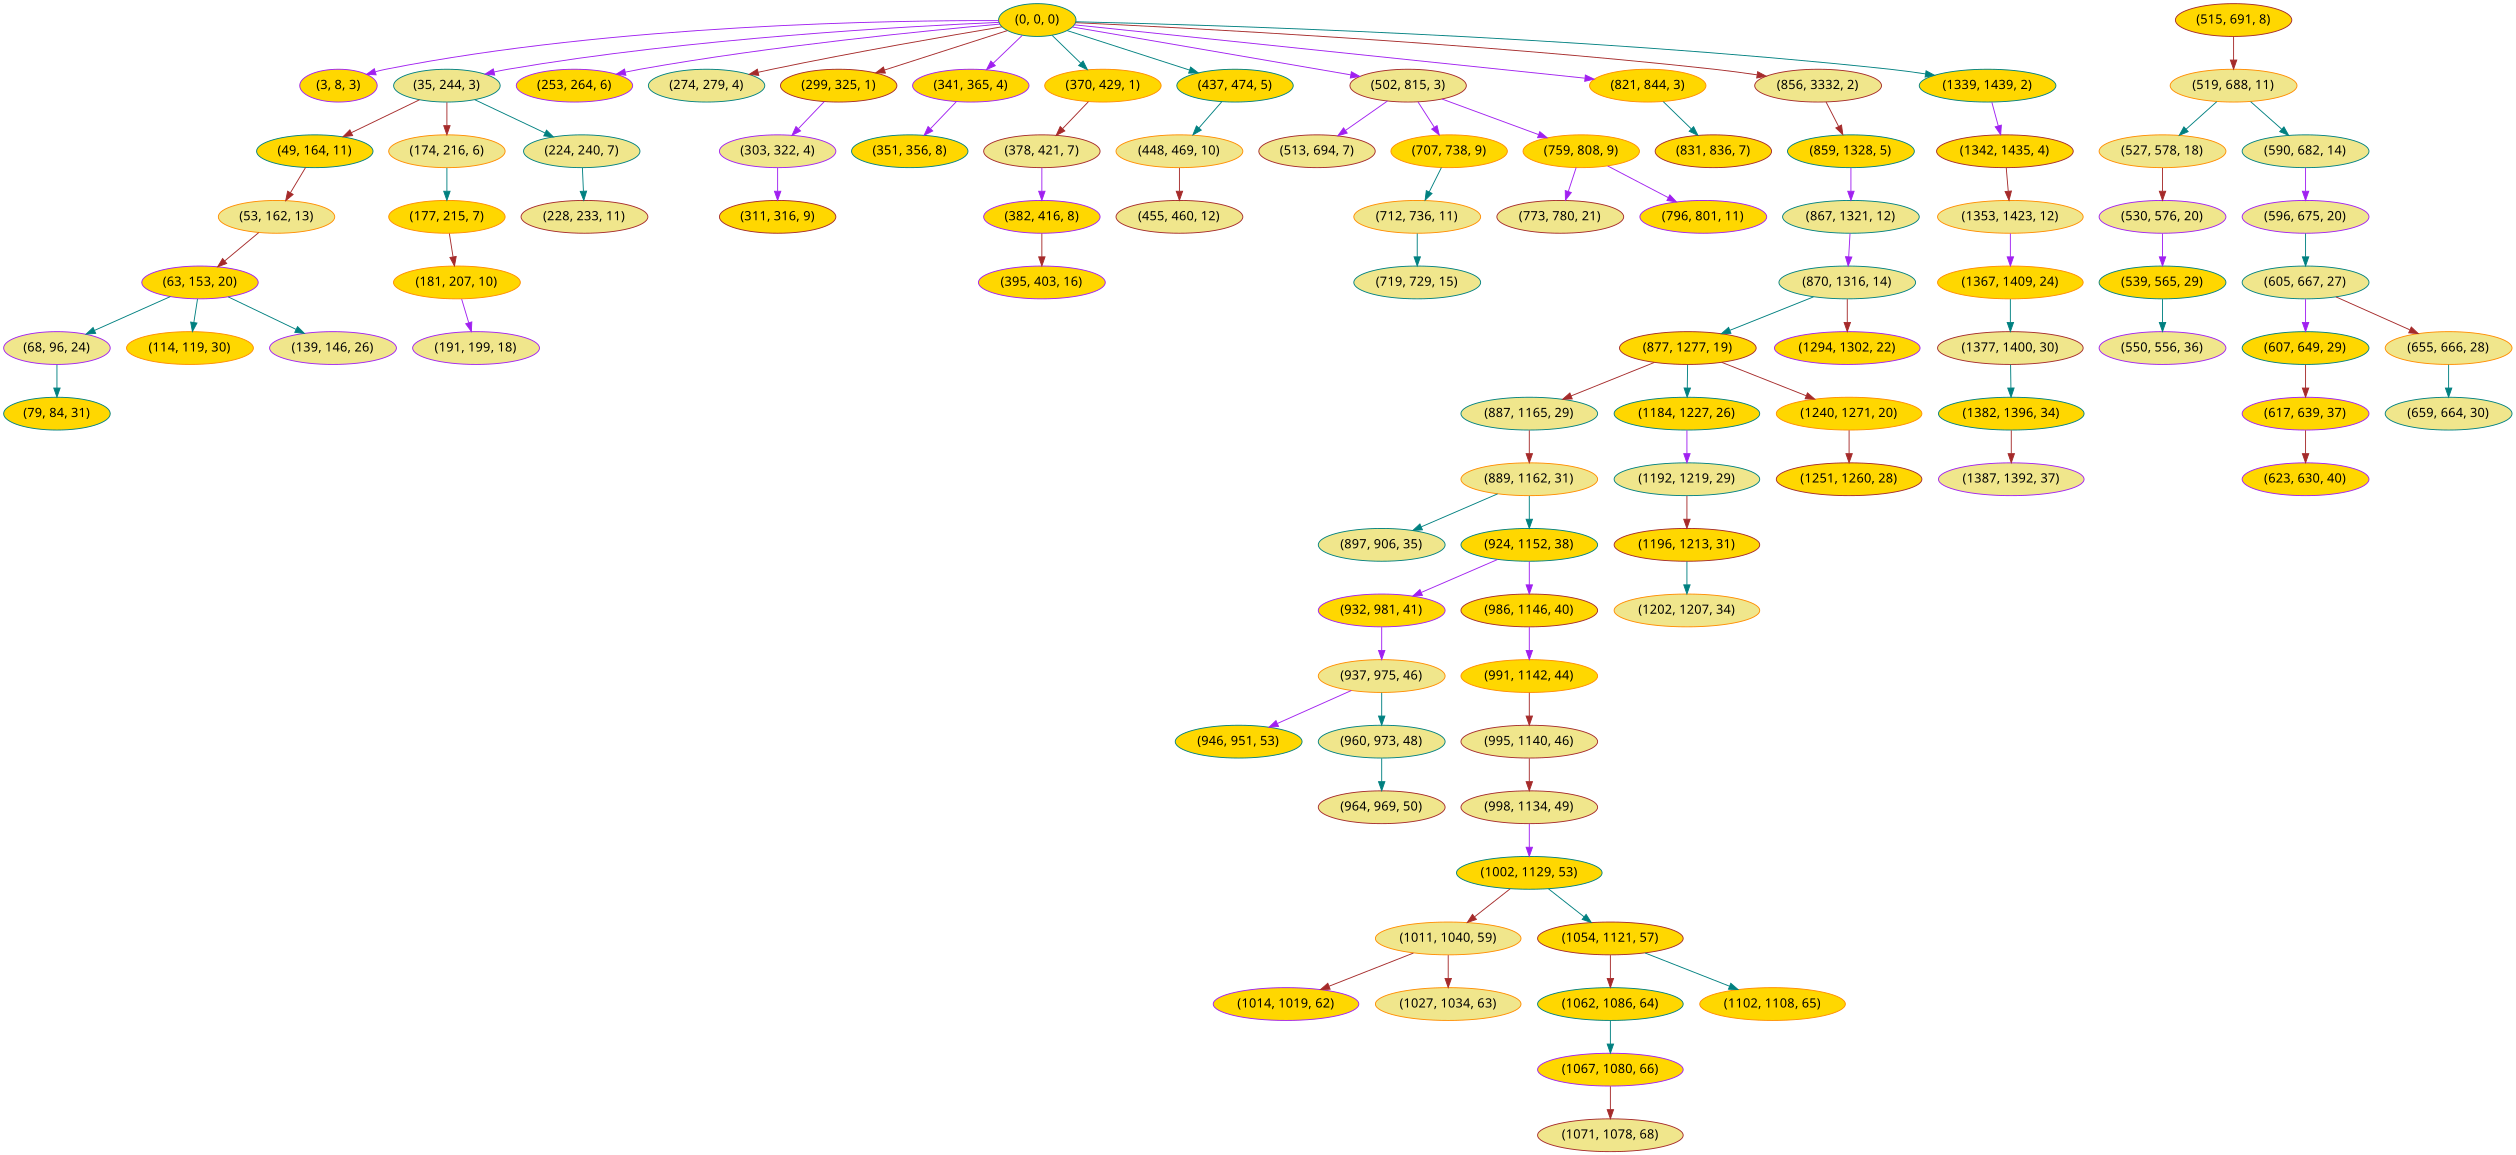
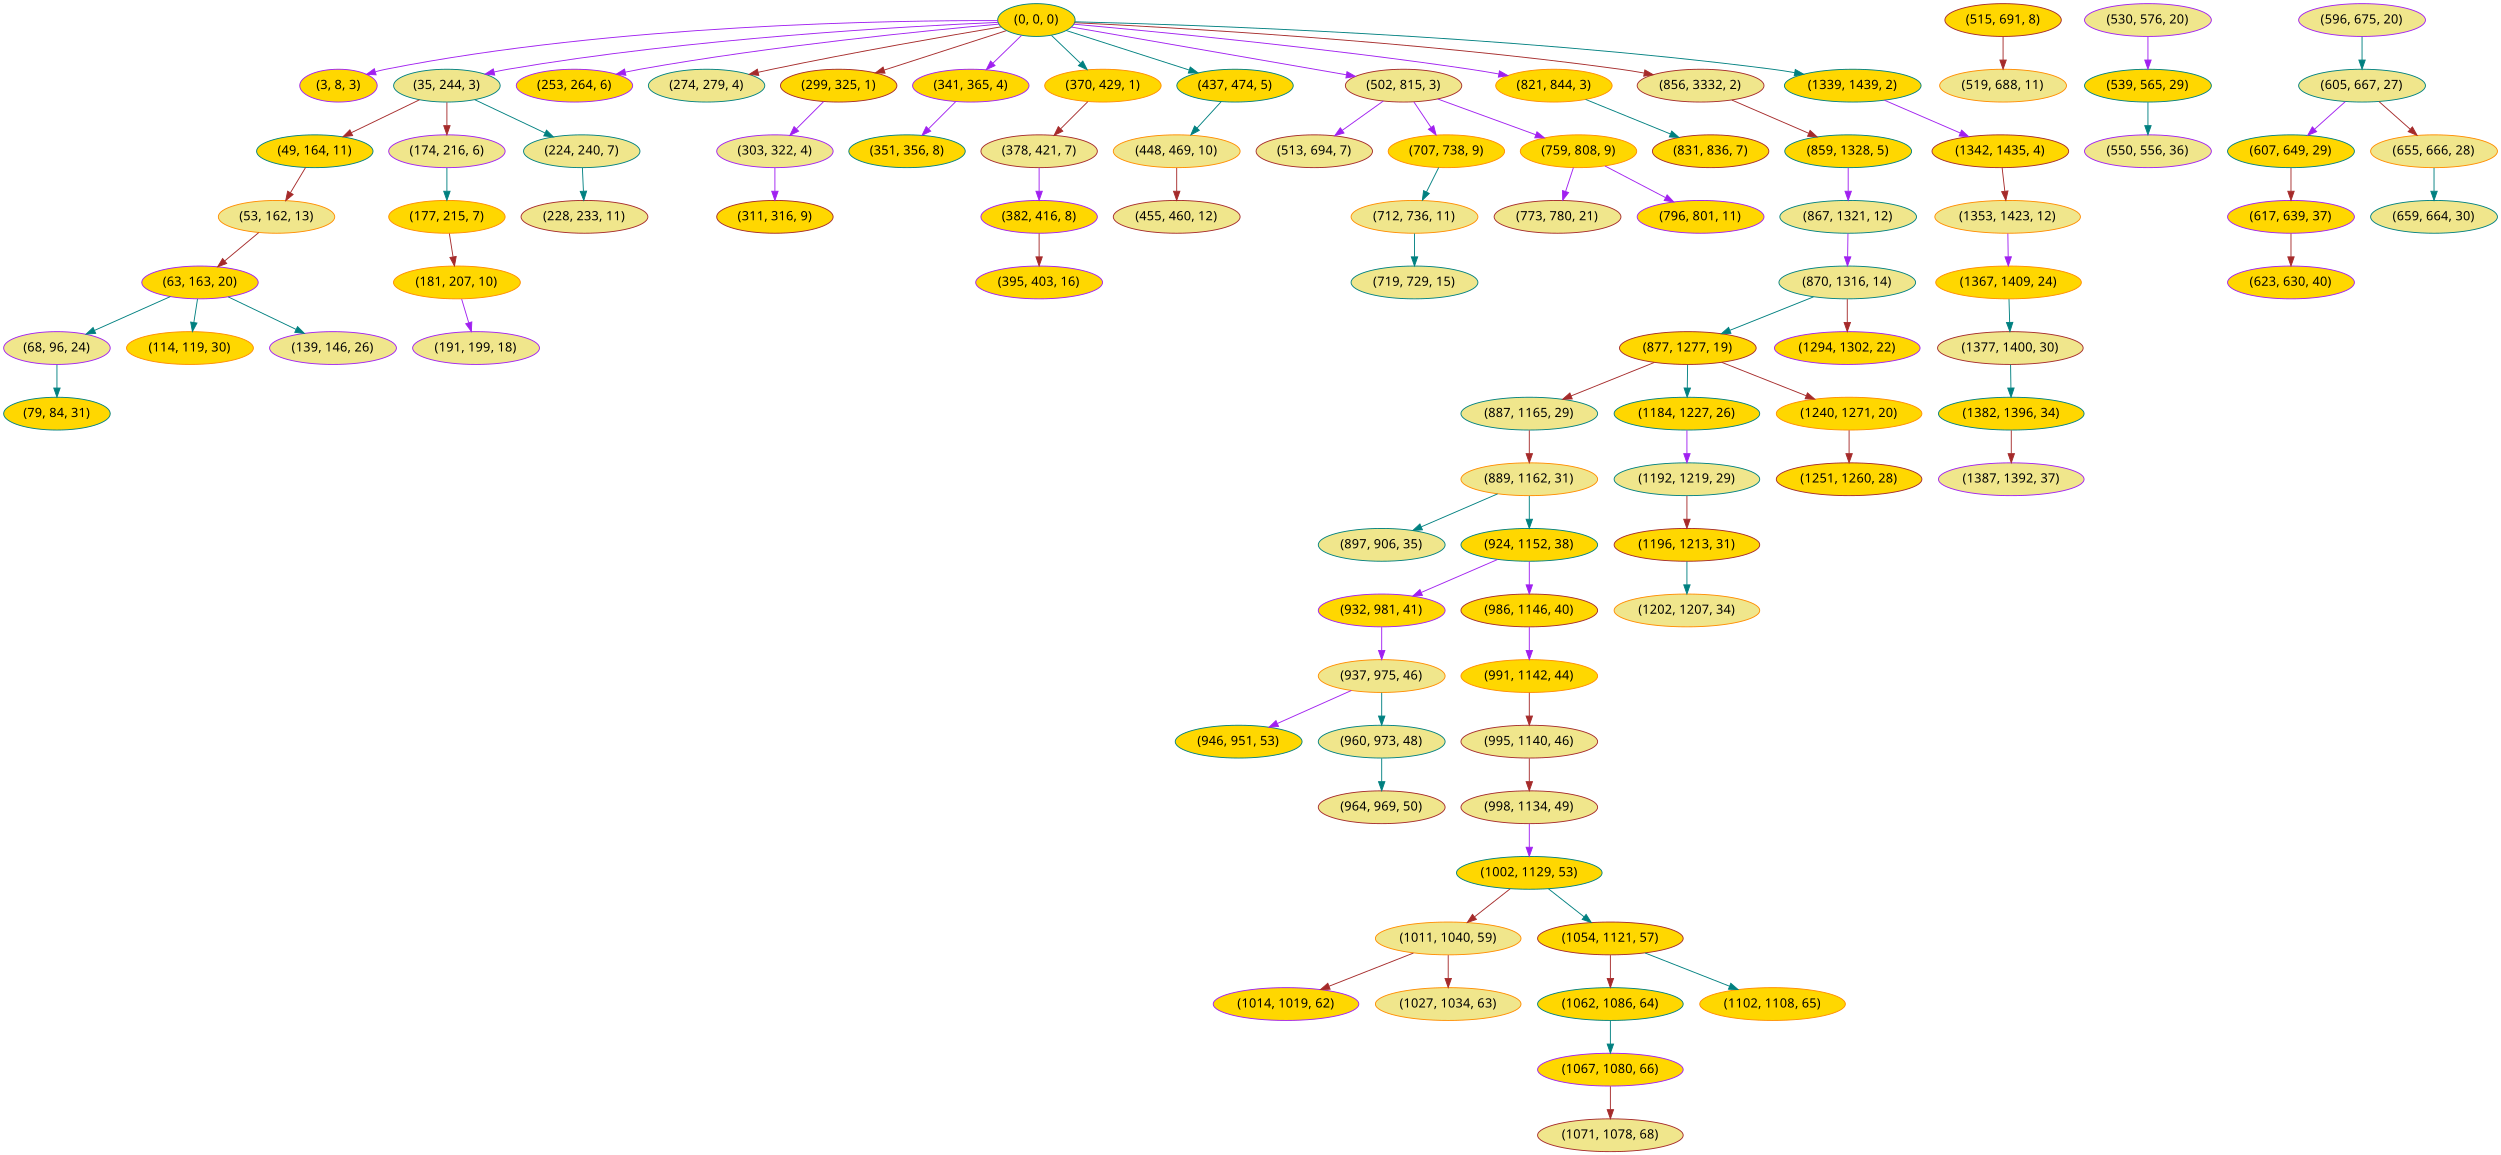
node "(174, 216, 6)": color darkorange -> purple
node "(527, 578, 18)": removed
node "(590, 682, 14)": removed
node "(63, 153, 20)": label "(63, 153, 20)" -> "(63, 163, 20)"
